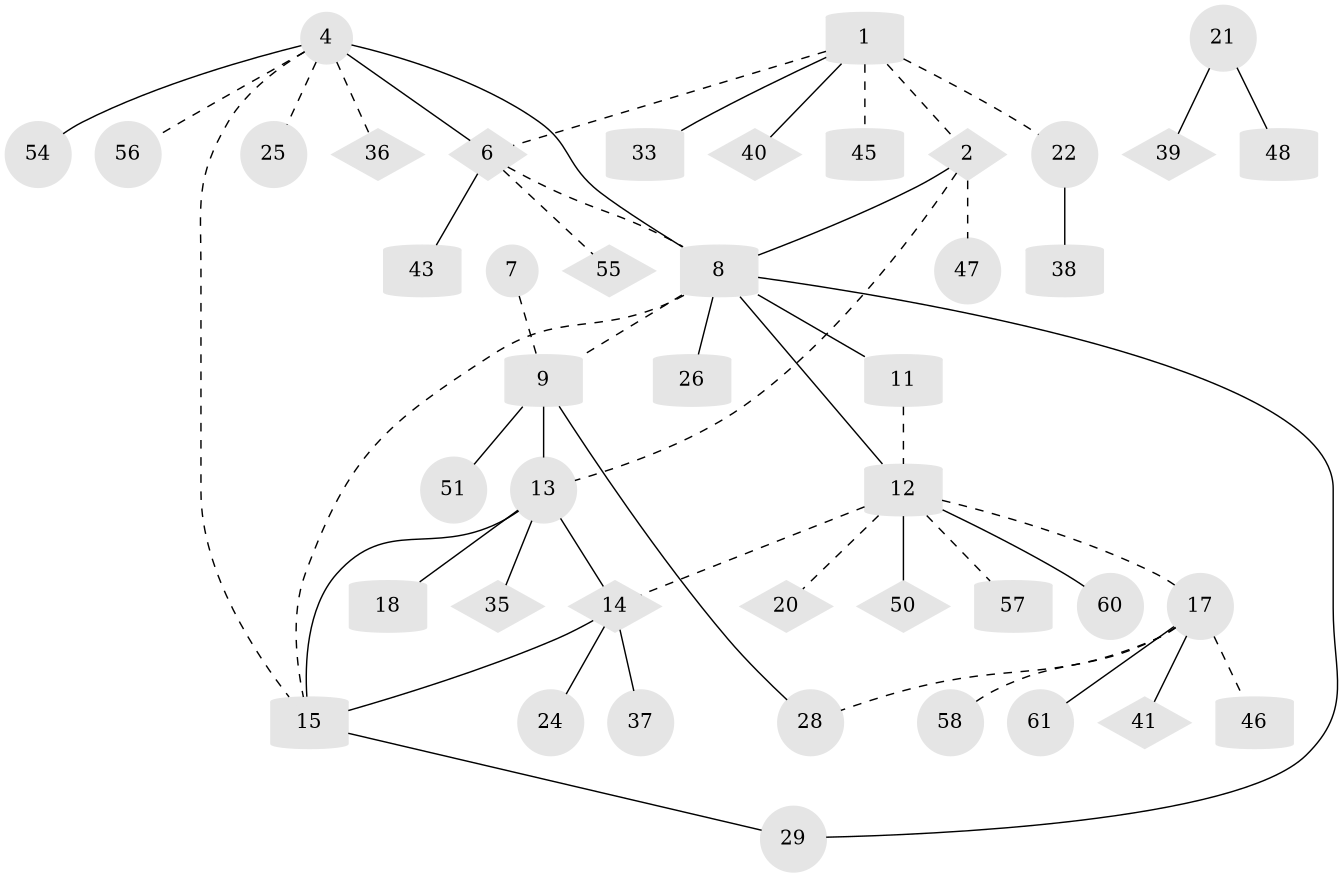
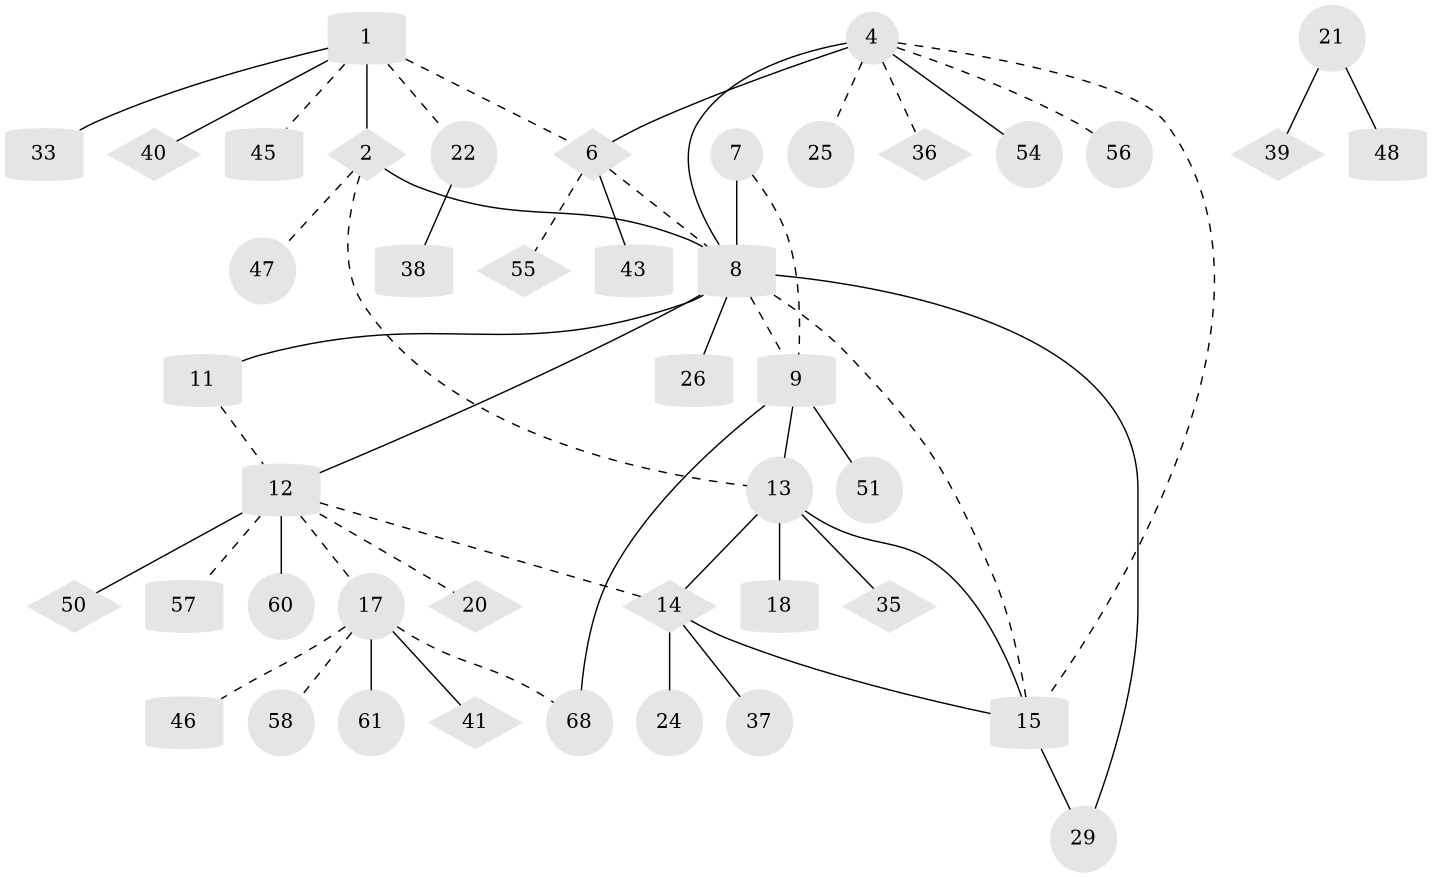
edge "1" -- "2": style dashed -> solid
edge "7" -- "8": added
node "28": label "28" -> "68"
